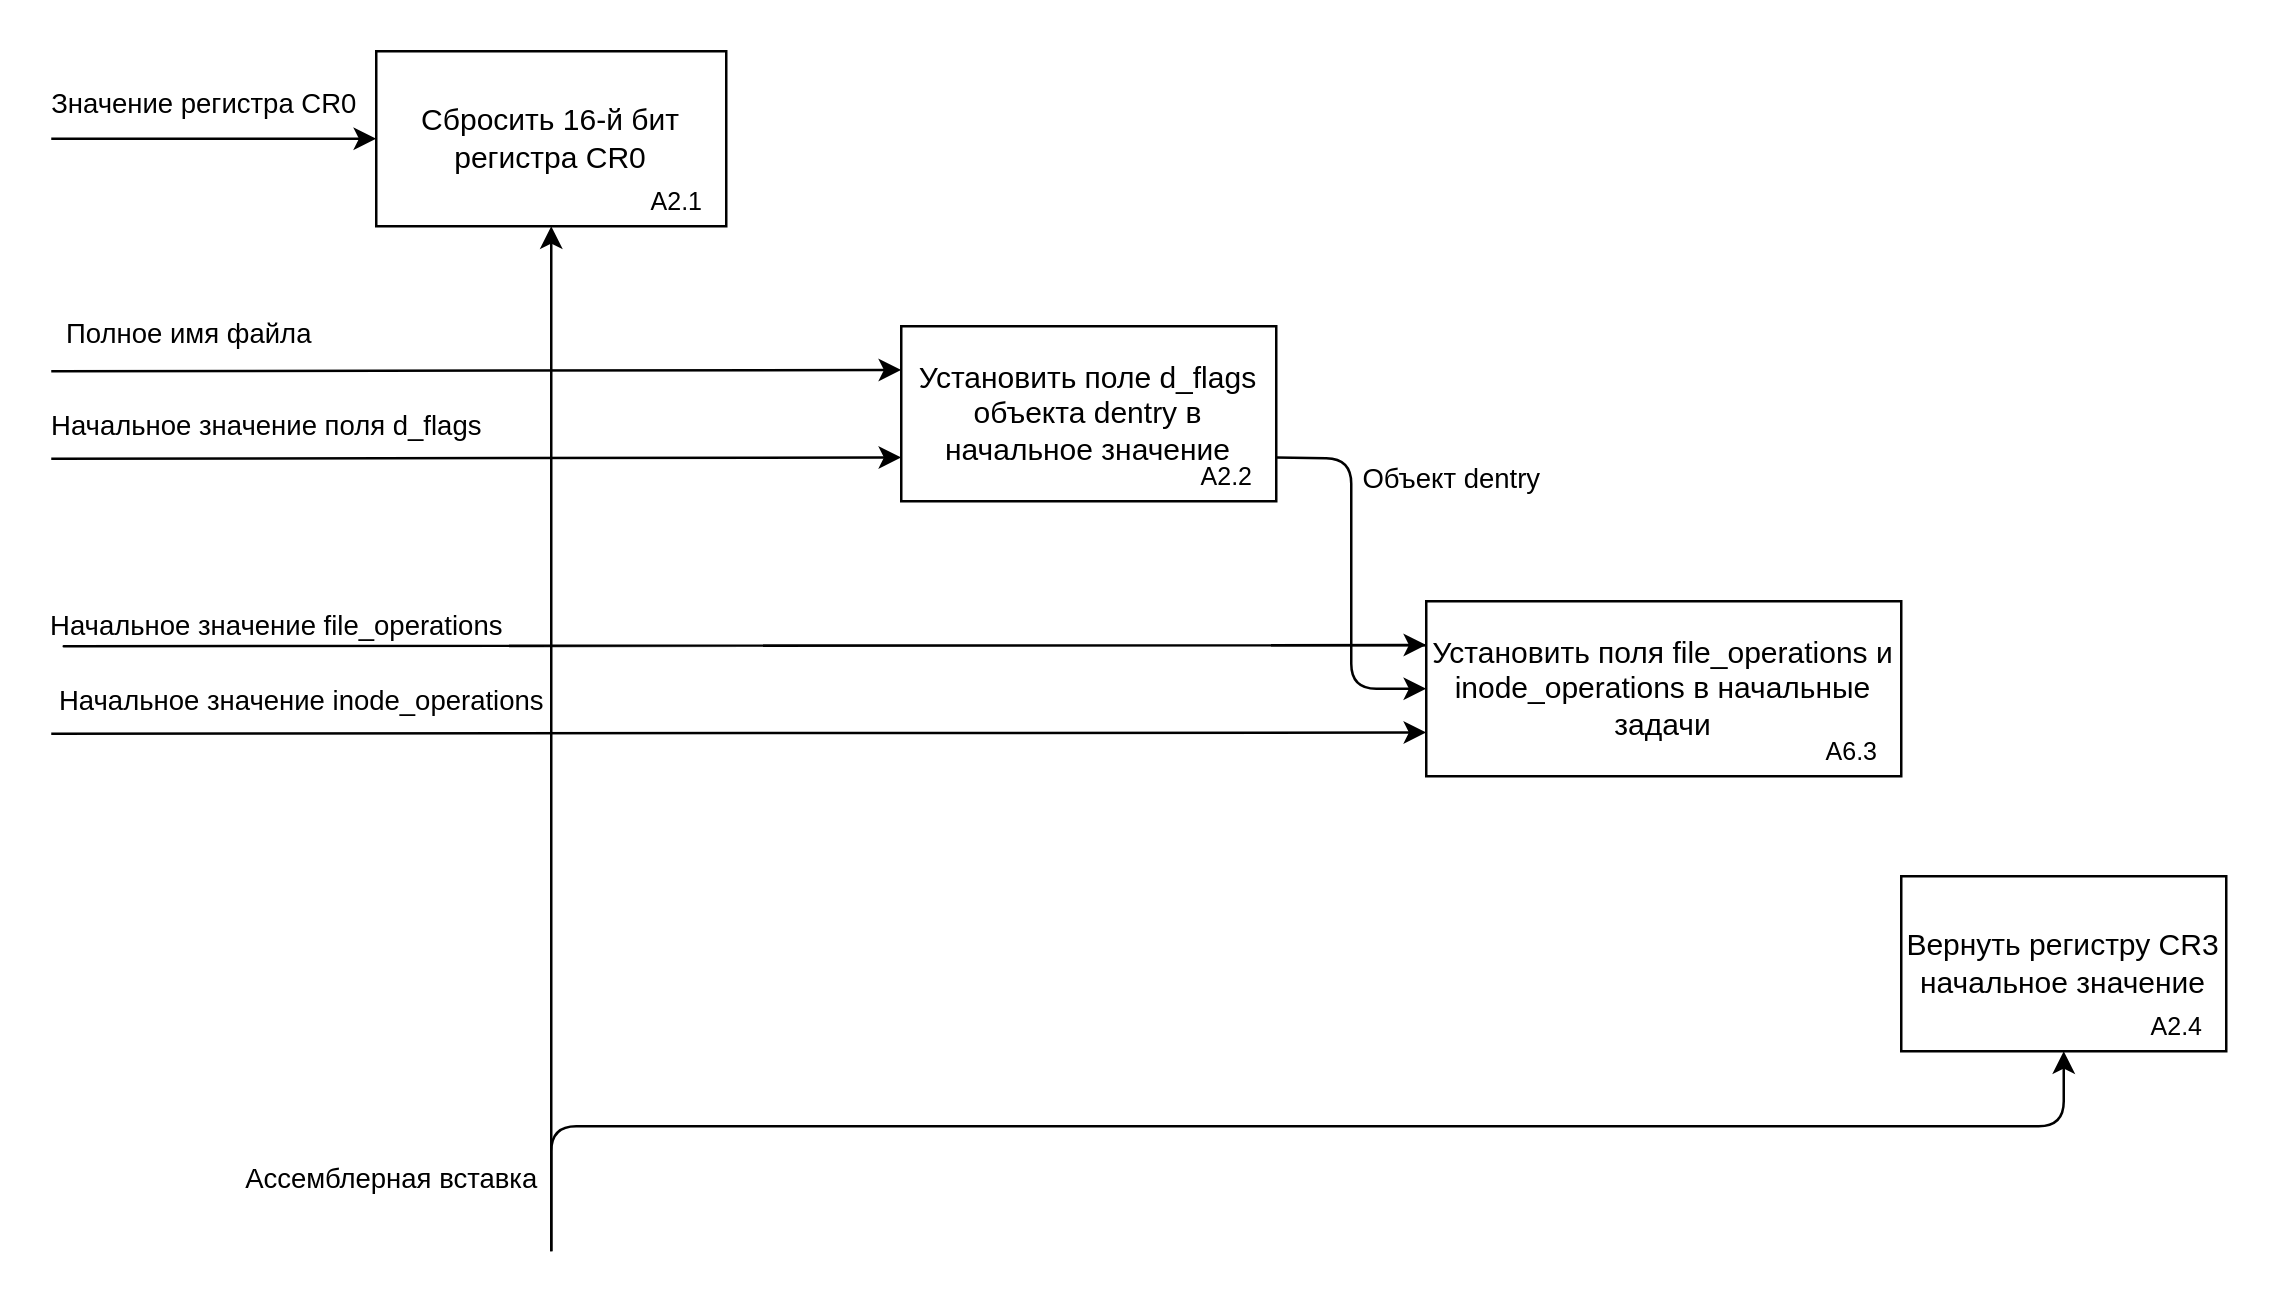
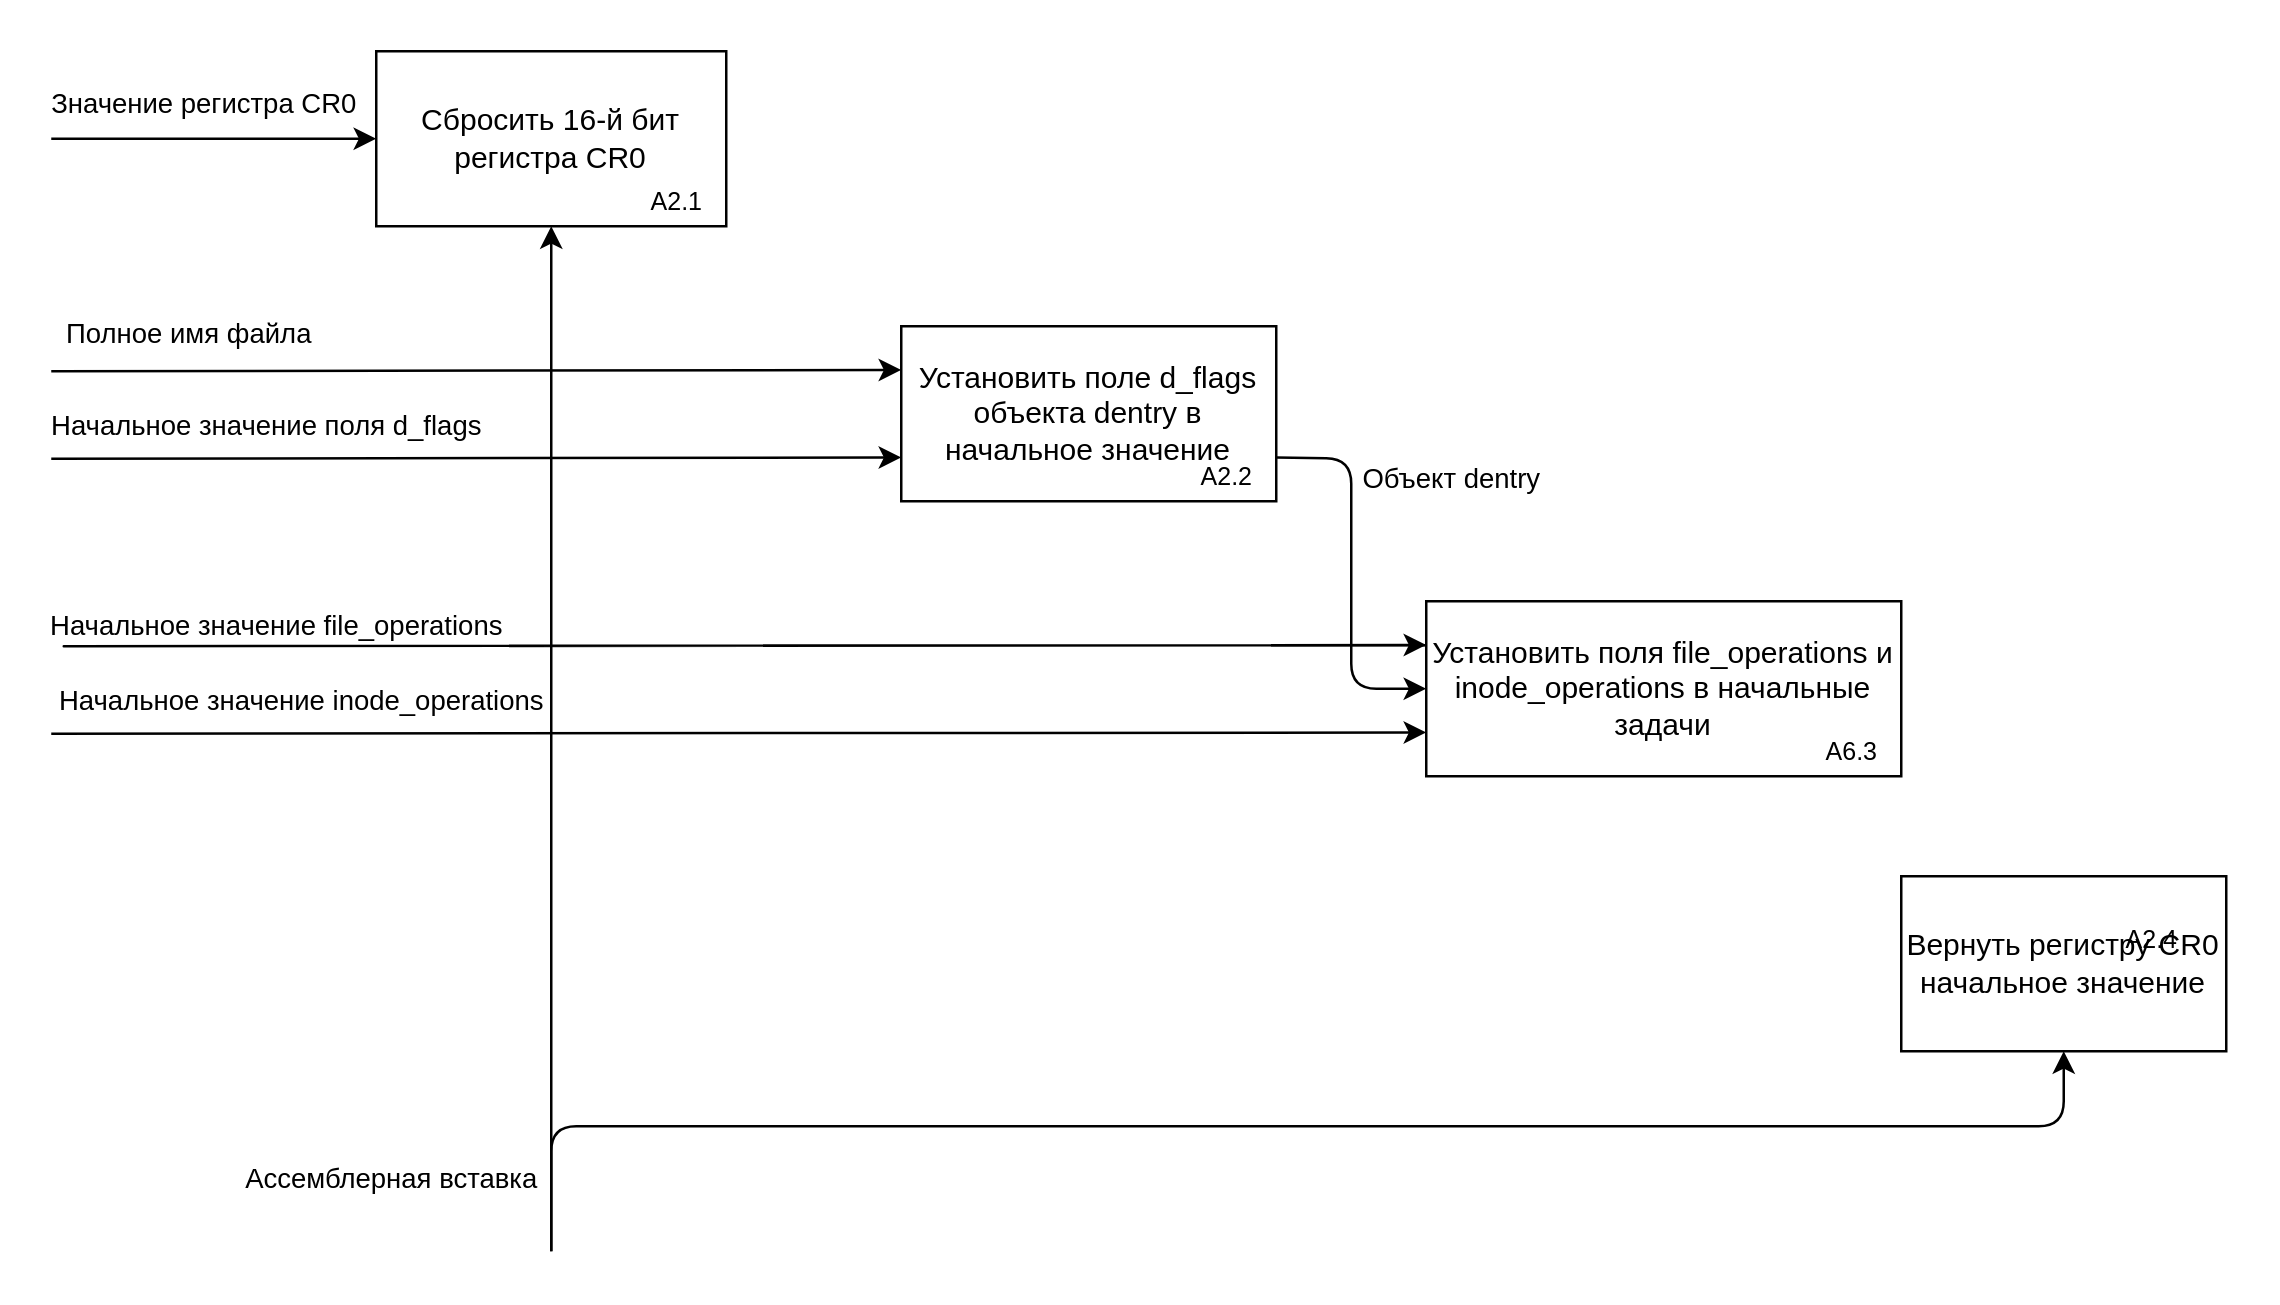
node "Вернуть регистру CR3 начальное значение": label "Вернуть регистру CR3 начальное значение" -> "Вернуть регистру CR0 начальное значение"
node "A2.4": moved (2176, 1026) -> (2151, 939)
